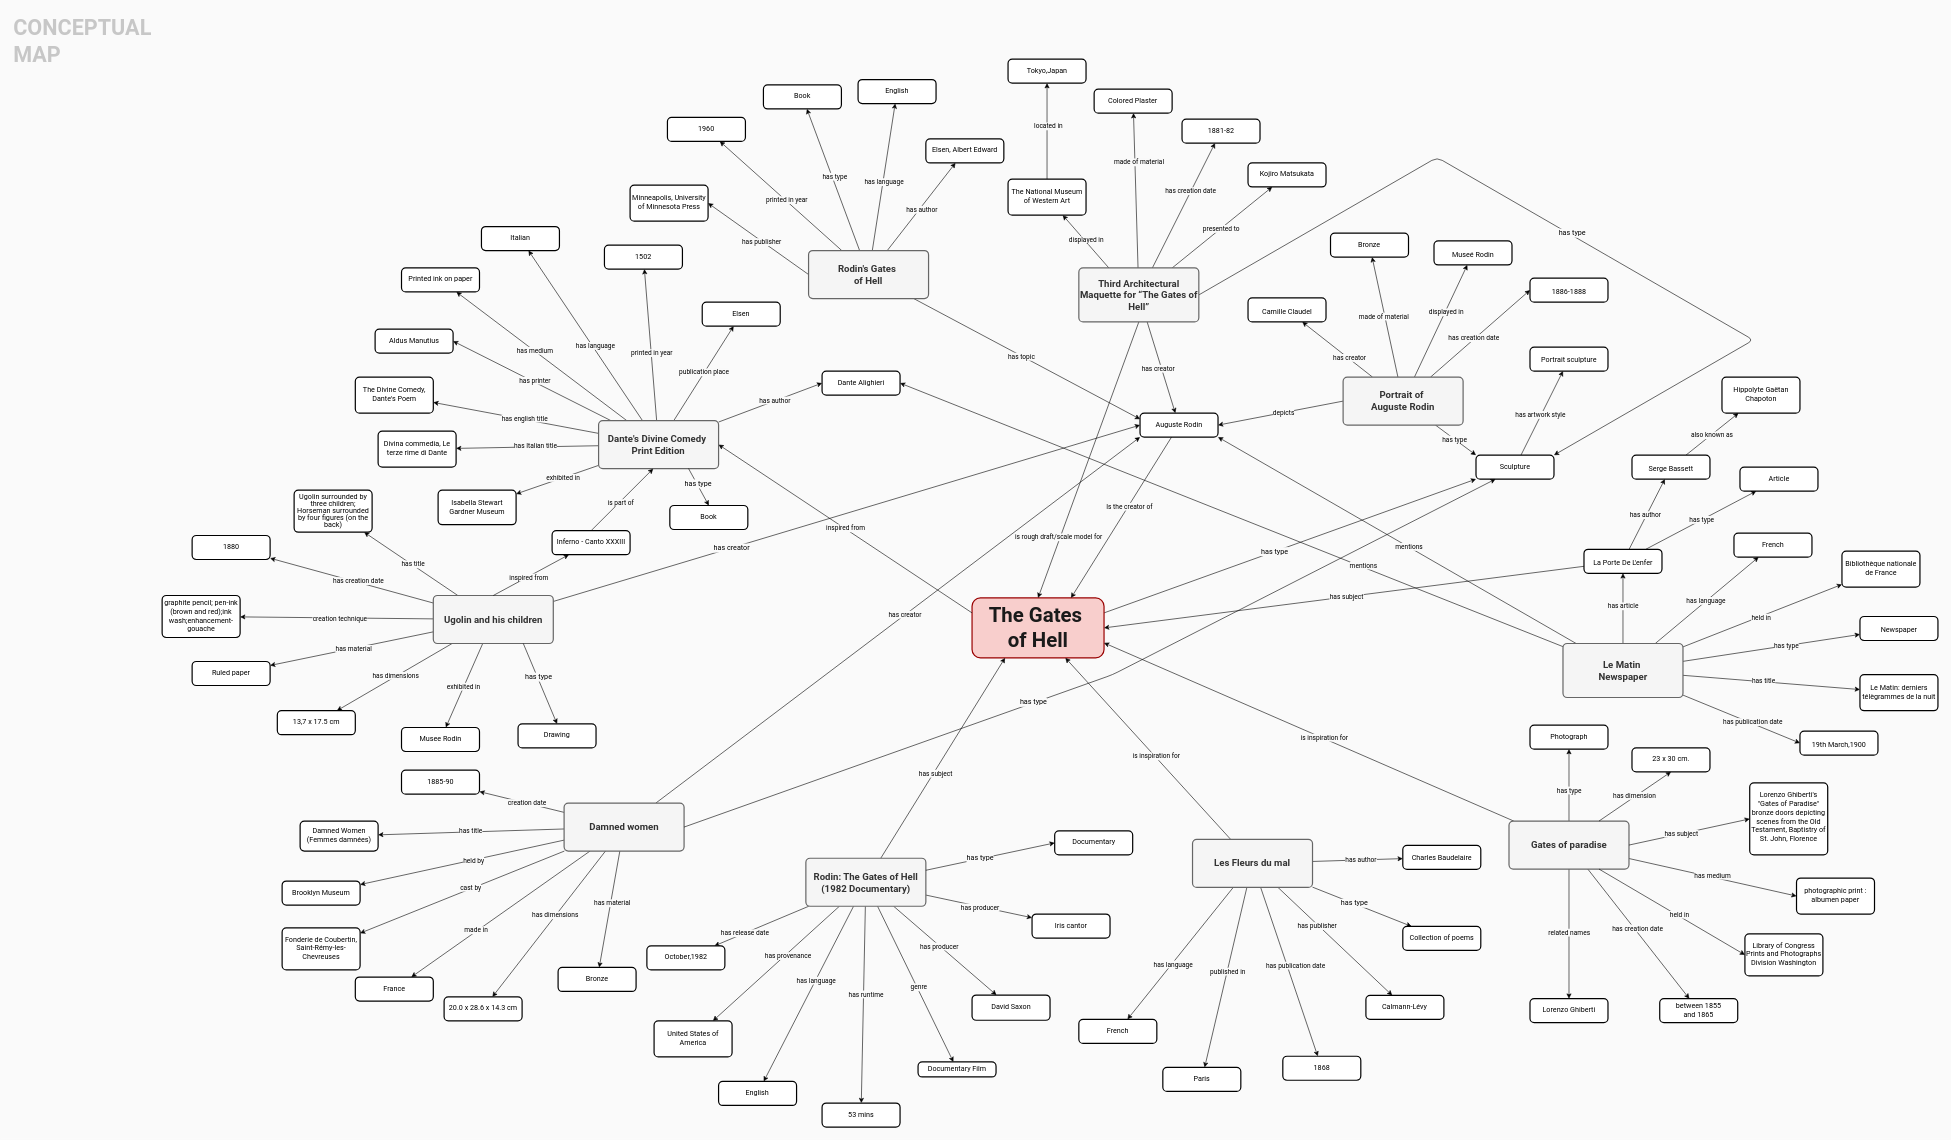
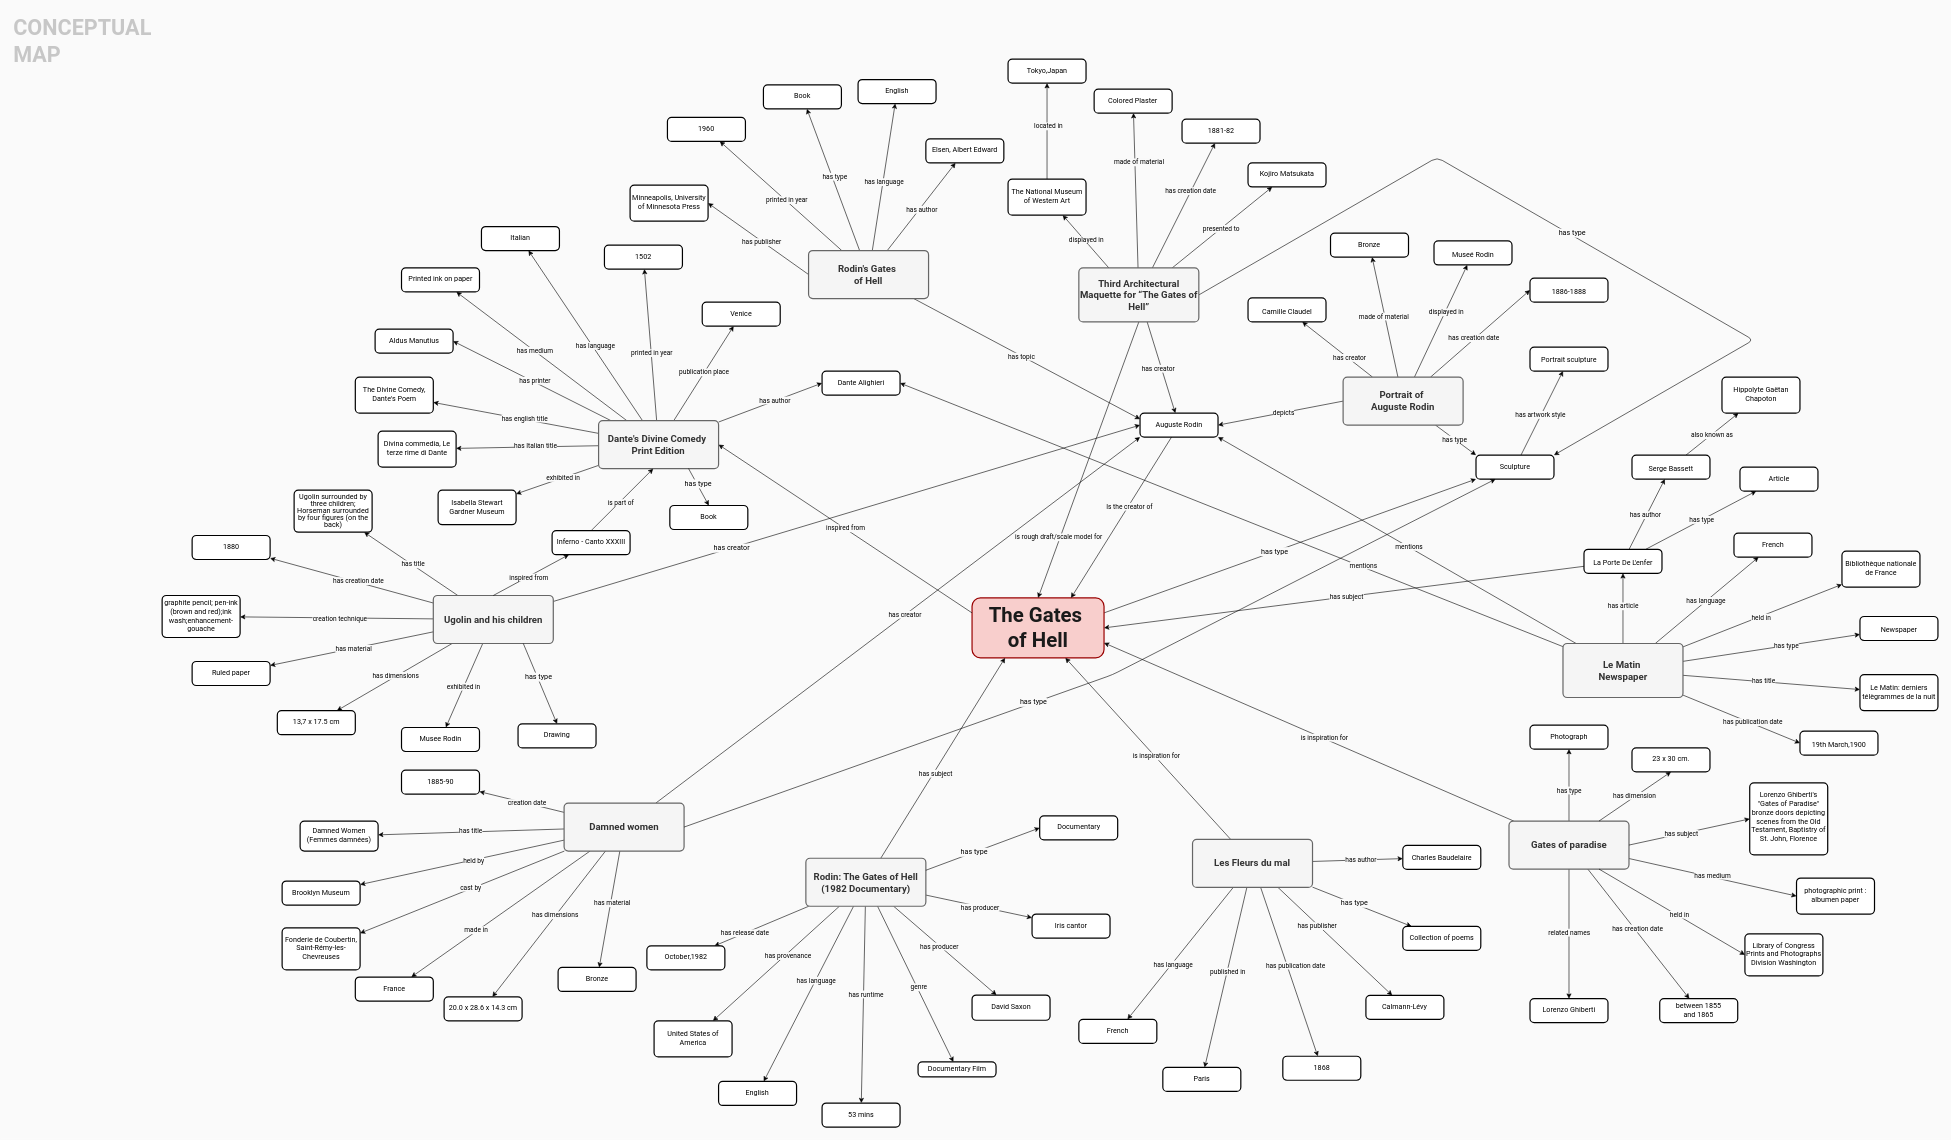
node "Elsen": label "Elsen" -> "Venice"
node "Documentary": moved (1094, 843) -> (1079, 828)
